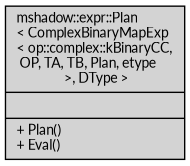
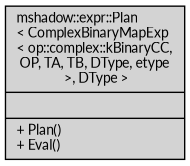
node "mshadow::expr::Plan": text "OP, TA, TB, Plan, etype" -> "OP, TA, TB, DType, etype"
